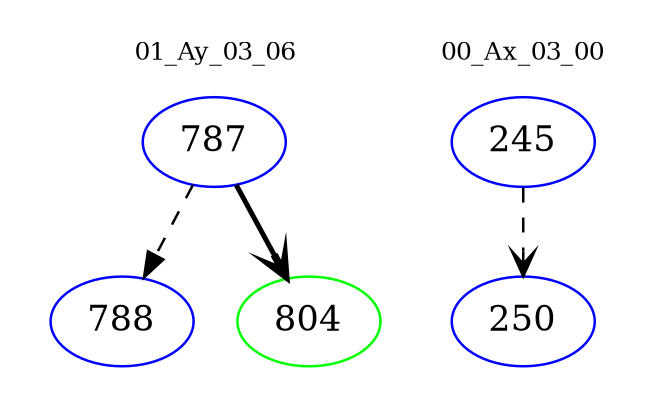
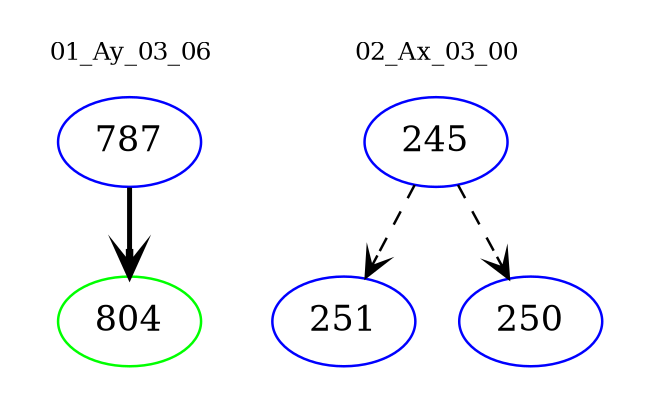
cluster "00_Ax_03_00": label "00_Ax_03_00" -> "02_Ax_03_00"
node "788": removed
node "251": added
